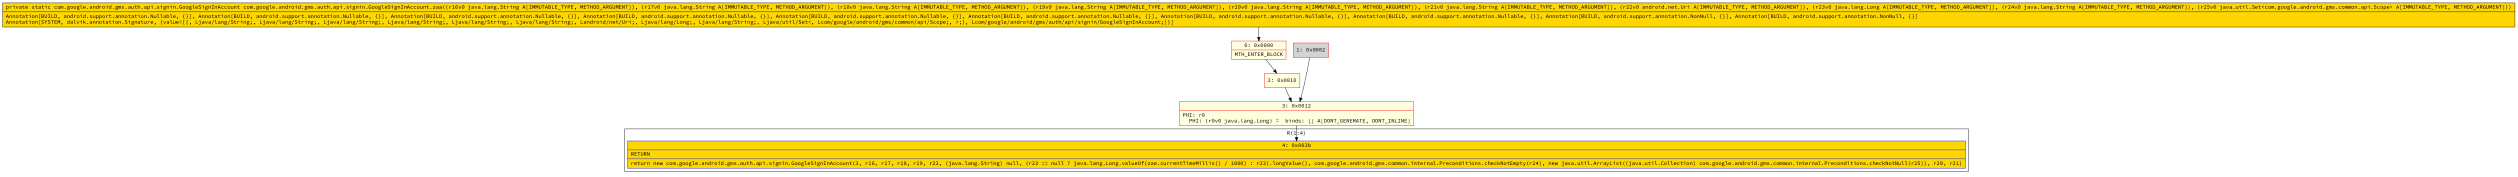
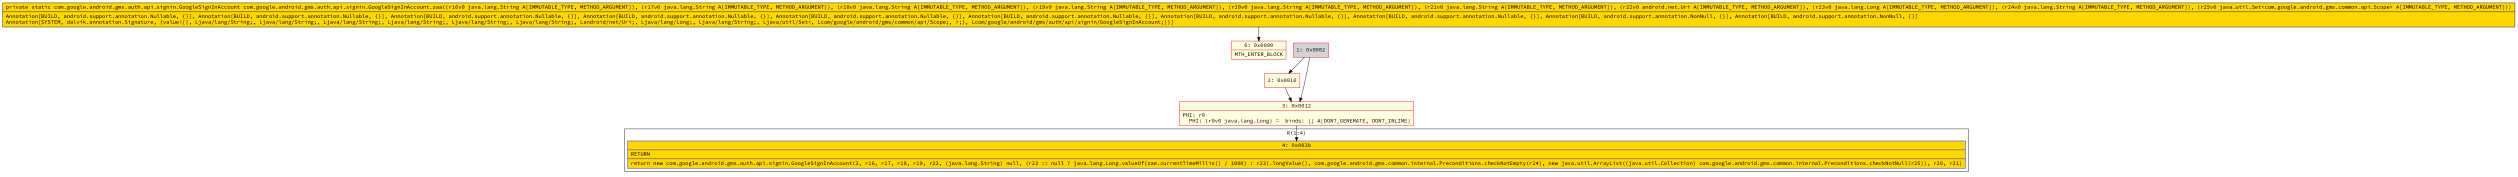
edge "0: 0x0000" -> "2: 0x0010": now "1: 0x0002" -> "2: 0x0010"
